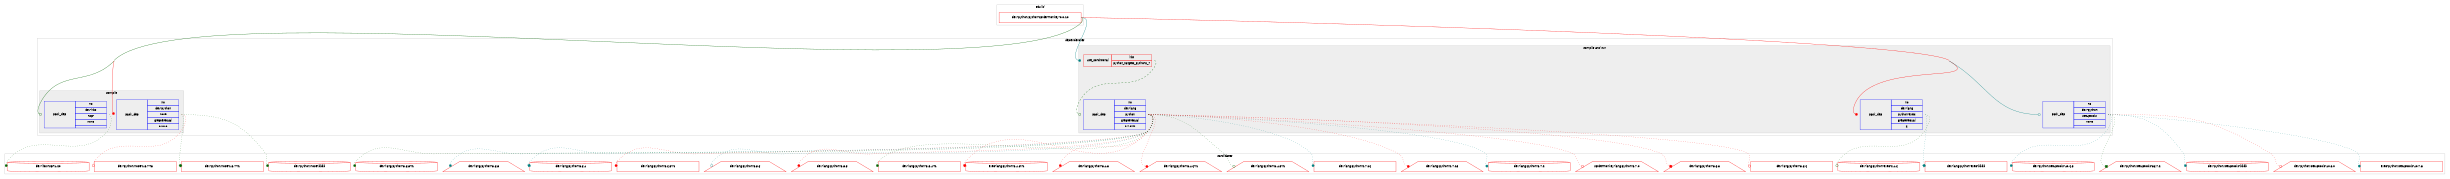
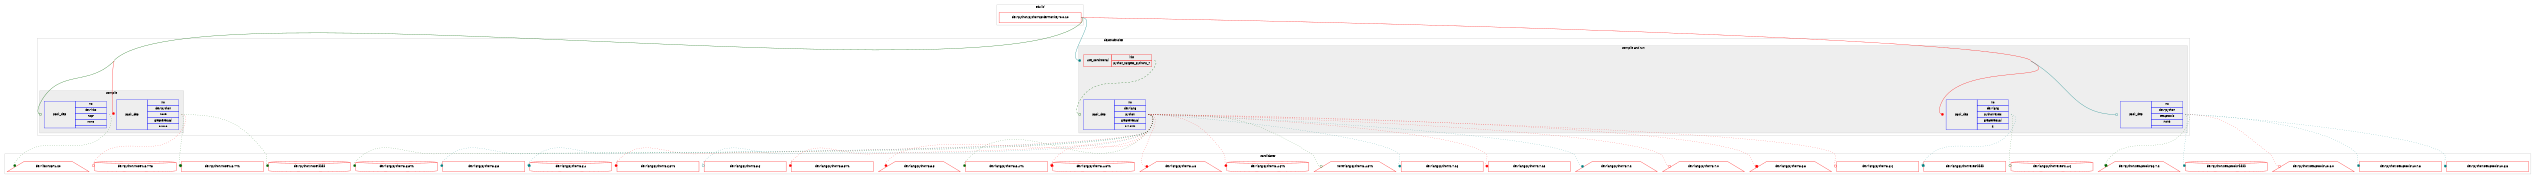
node "dev-libs/nspr-4.20": shape cylinder -> trapezium
node "dev-python/nose-1.3.7-r3": shape box -> cylinder
node "dev-lang/python-3.6.5": shape trapezium -> box
node "dev-lang/python-3.5.6": shape trapezium -> box
node "dev-lang/python-3.5.5-r1": added
node "exec-lang/python-3.4.8-r1": label "exec-lang/python-3.4.8-r1" -> "dev-lang/python-3.4.8-r1"
node "dev-lang/python-3.4.6-r1": shape trapezium -> cylinder
node "dev-lang/python-3.4.5-r1": label "dev-lang/python-3.4.5-r1" -> "none-lang/python-3.4.5-r1"
node "dev-lang/python-2.7.15": shape trapezium -> box
node "dev-lang/python-3.7.2": shape cylinder -> trapezium
node "spidermonkey-lang/python-3.7.0": label "spidermonkey-lang/python-3.7.0" -> "dev-lang/python-3.7.0"
node "dev-python/setuptools-40.6.3": shape cylinder -> box
node "exec-python/setuptools-40.7.3": label "exec-python/setuptools-40.7.3" -> "dev-python/setuptools-40.7.3"
